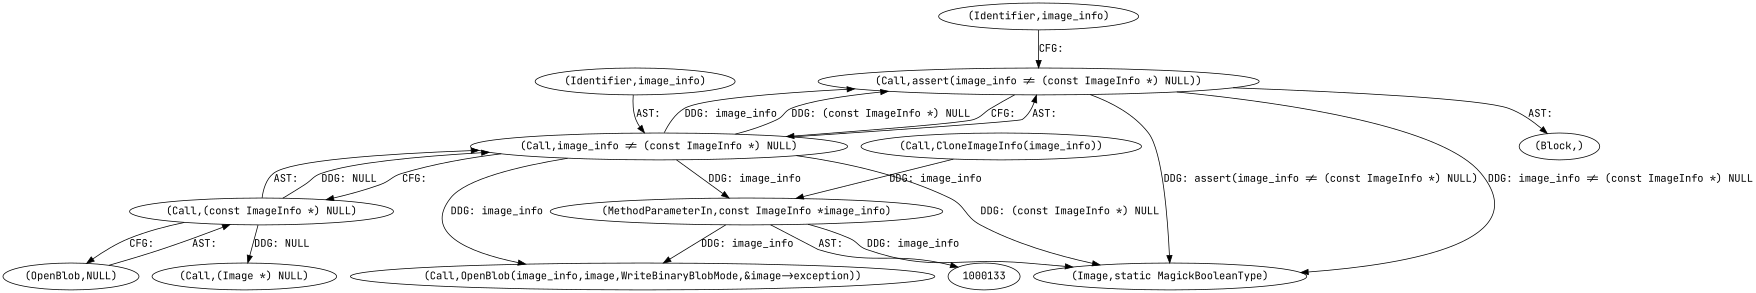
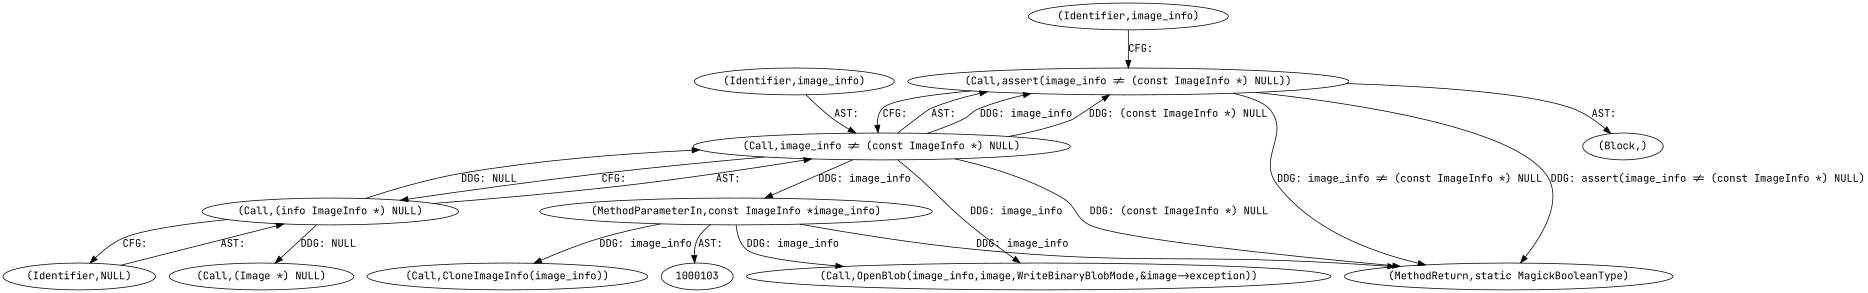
edge "(Call,CloneImageInfo(image_info))" -> "(MethodParameterIn,const ImageInfo *image_info)": reversed
node "(Call,(const ImageInfo *) NULL)": label "(Call,(const ImageInfo *) NULL)" -> "(Call,(info ImageInfo *) NULL)"
node "(OpenBlob,NULL)": label "(OpenBlob,NULL)" -> "(Identifier,NULL)"
node "1000133": label "1000133" -> "1000103"
node "(Image,static MagickBooleanType)": label "(Image,static MagickBooleanType)" -> "(MethodReturn,static MagickBooleanType)"
